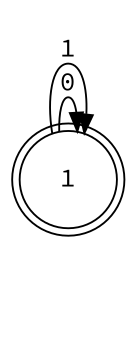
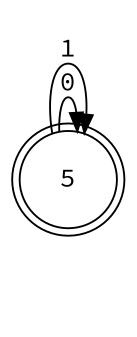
node "1": label "1" -> "5"
